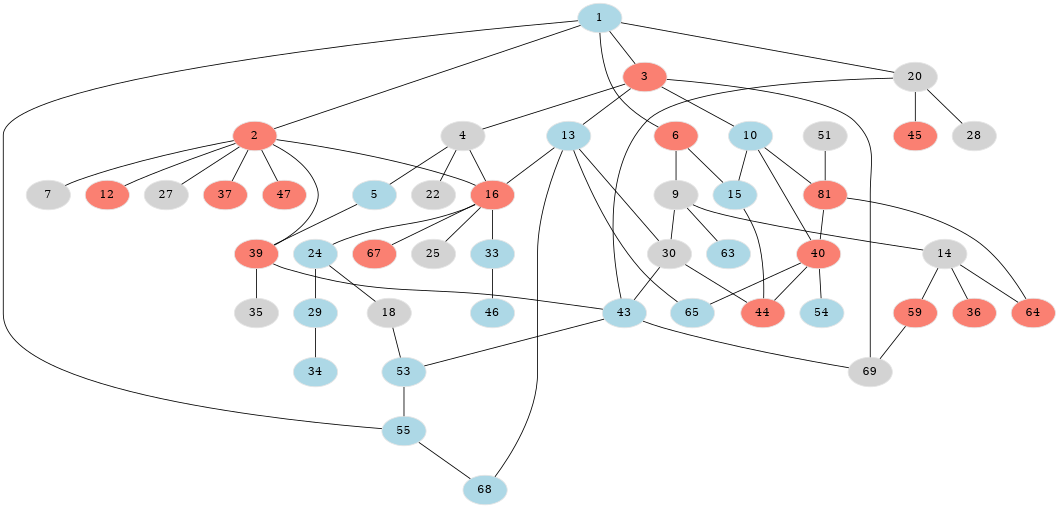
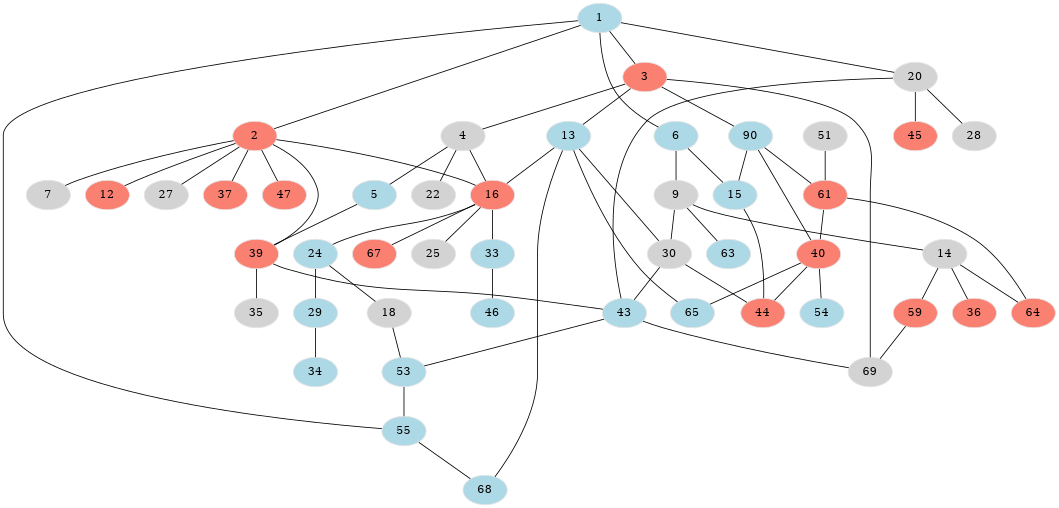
node "6": fillcolor salmon -> lightblue
node "10": label "10" -> "90"
node "81": label "81" -> "61"
